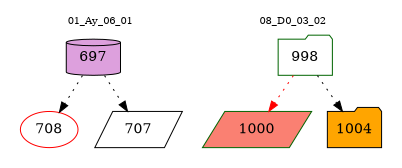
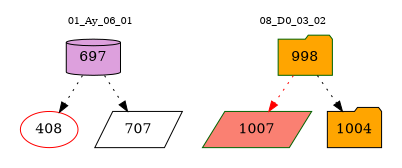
node "998": fillcolor white -> orange
node "708": label "708" -> "408"
node "1000": label "1000" -> "1007"
